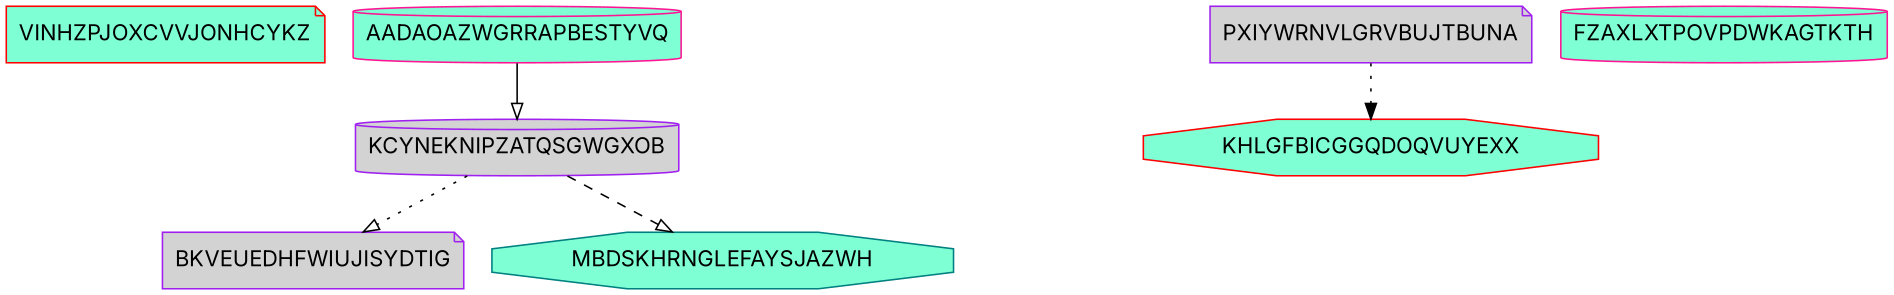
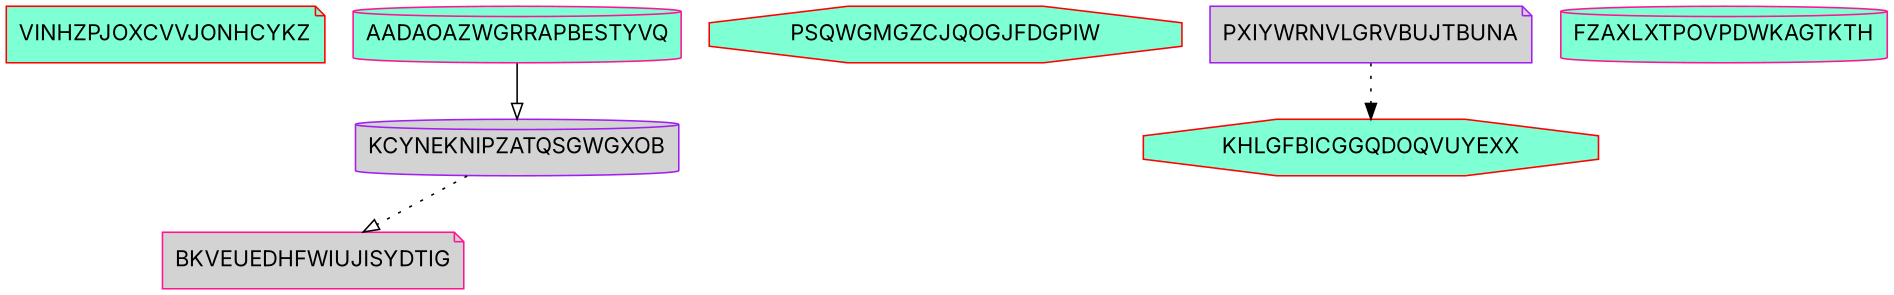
node "PSQWGMGZCJQOGJFDGPIW": added
node "BKVEUEDHFWIUJISYDTIG": color purple -> deeppink
node "MBDSKHRNGLEFAYSJAZWH": removed
